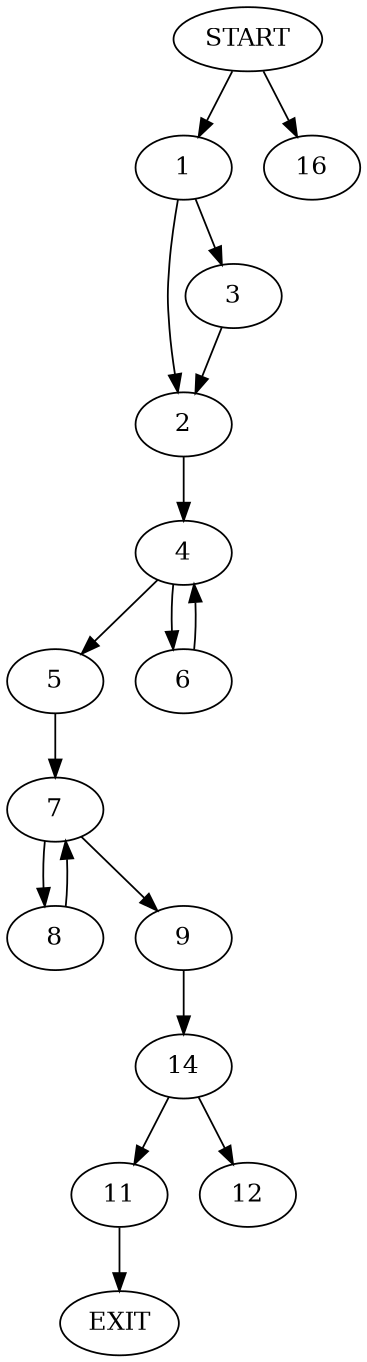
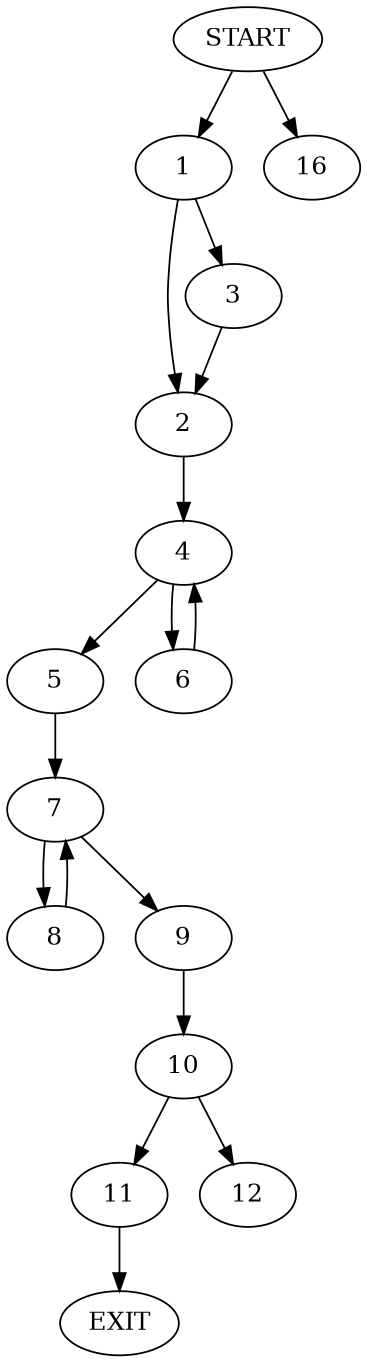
node "14": label "14" -> "10"
